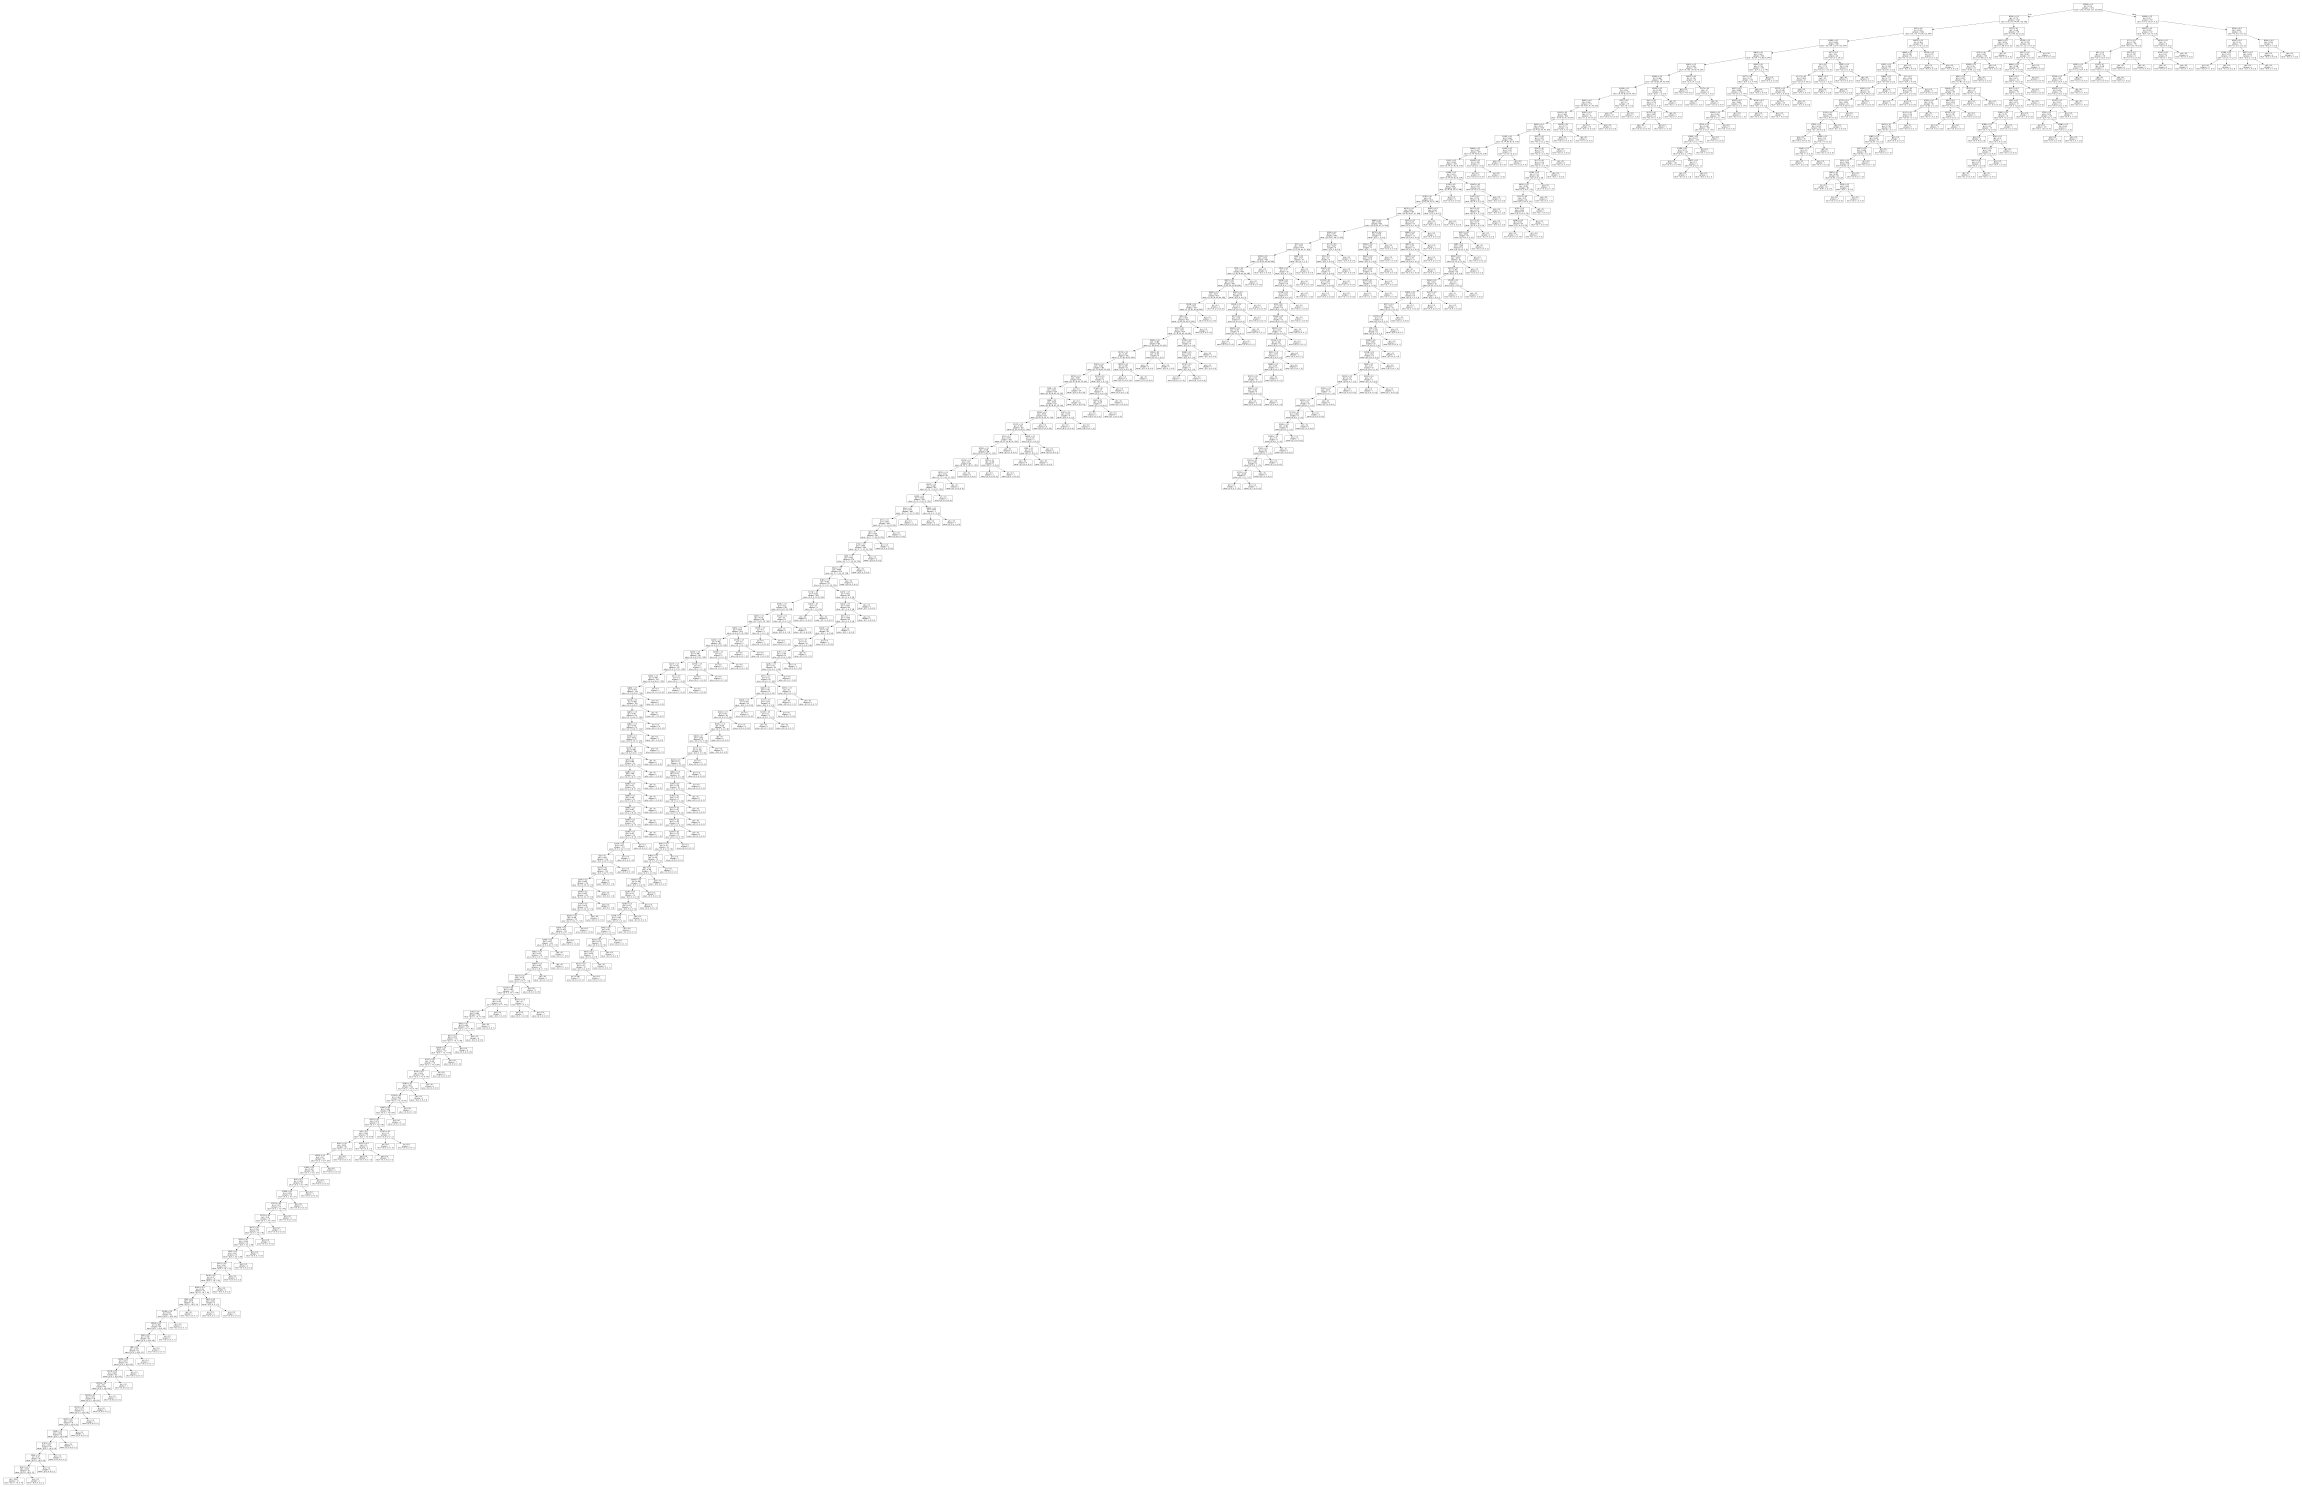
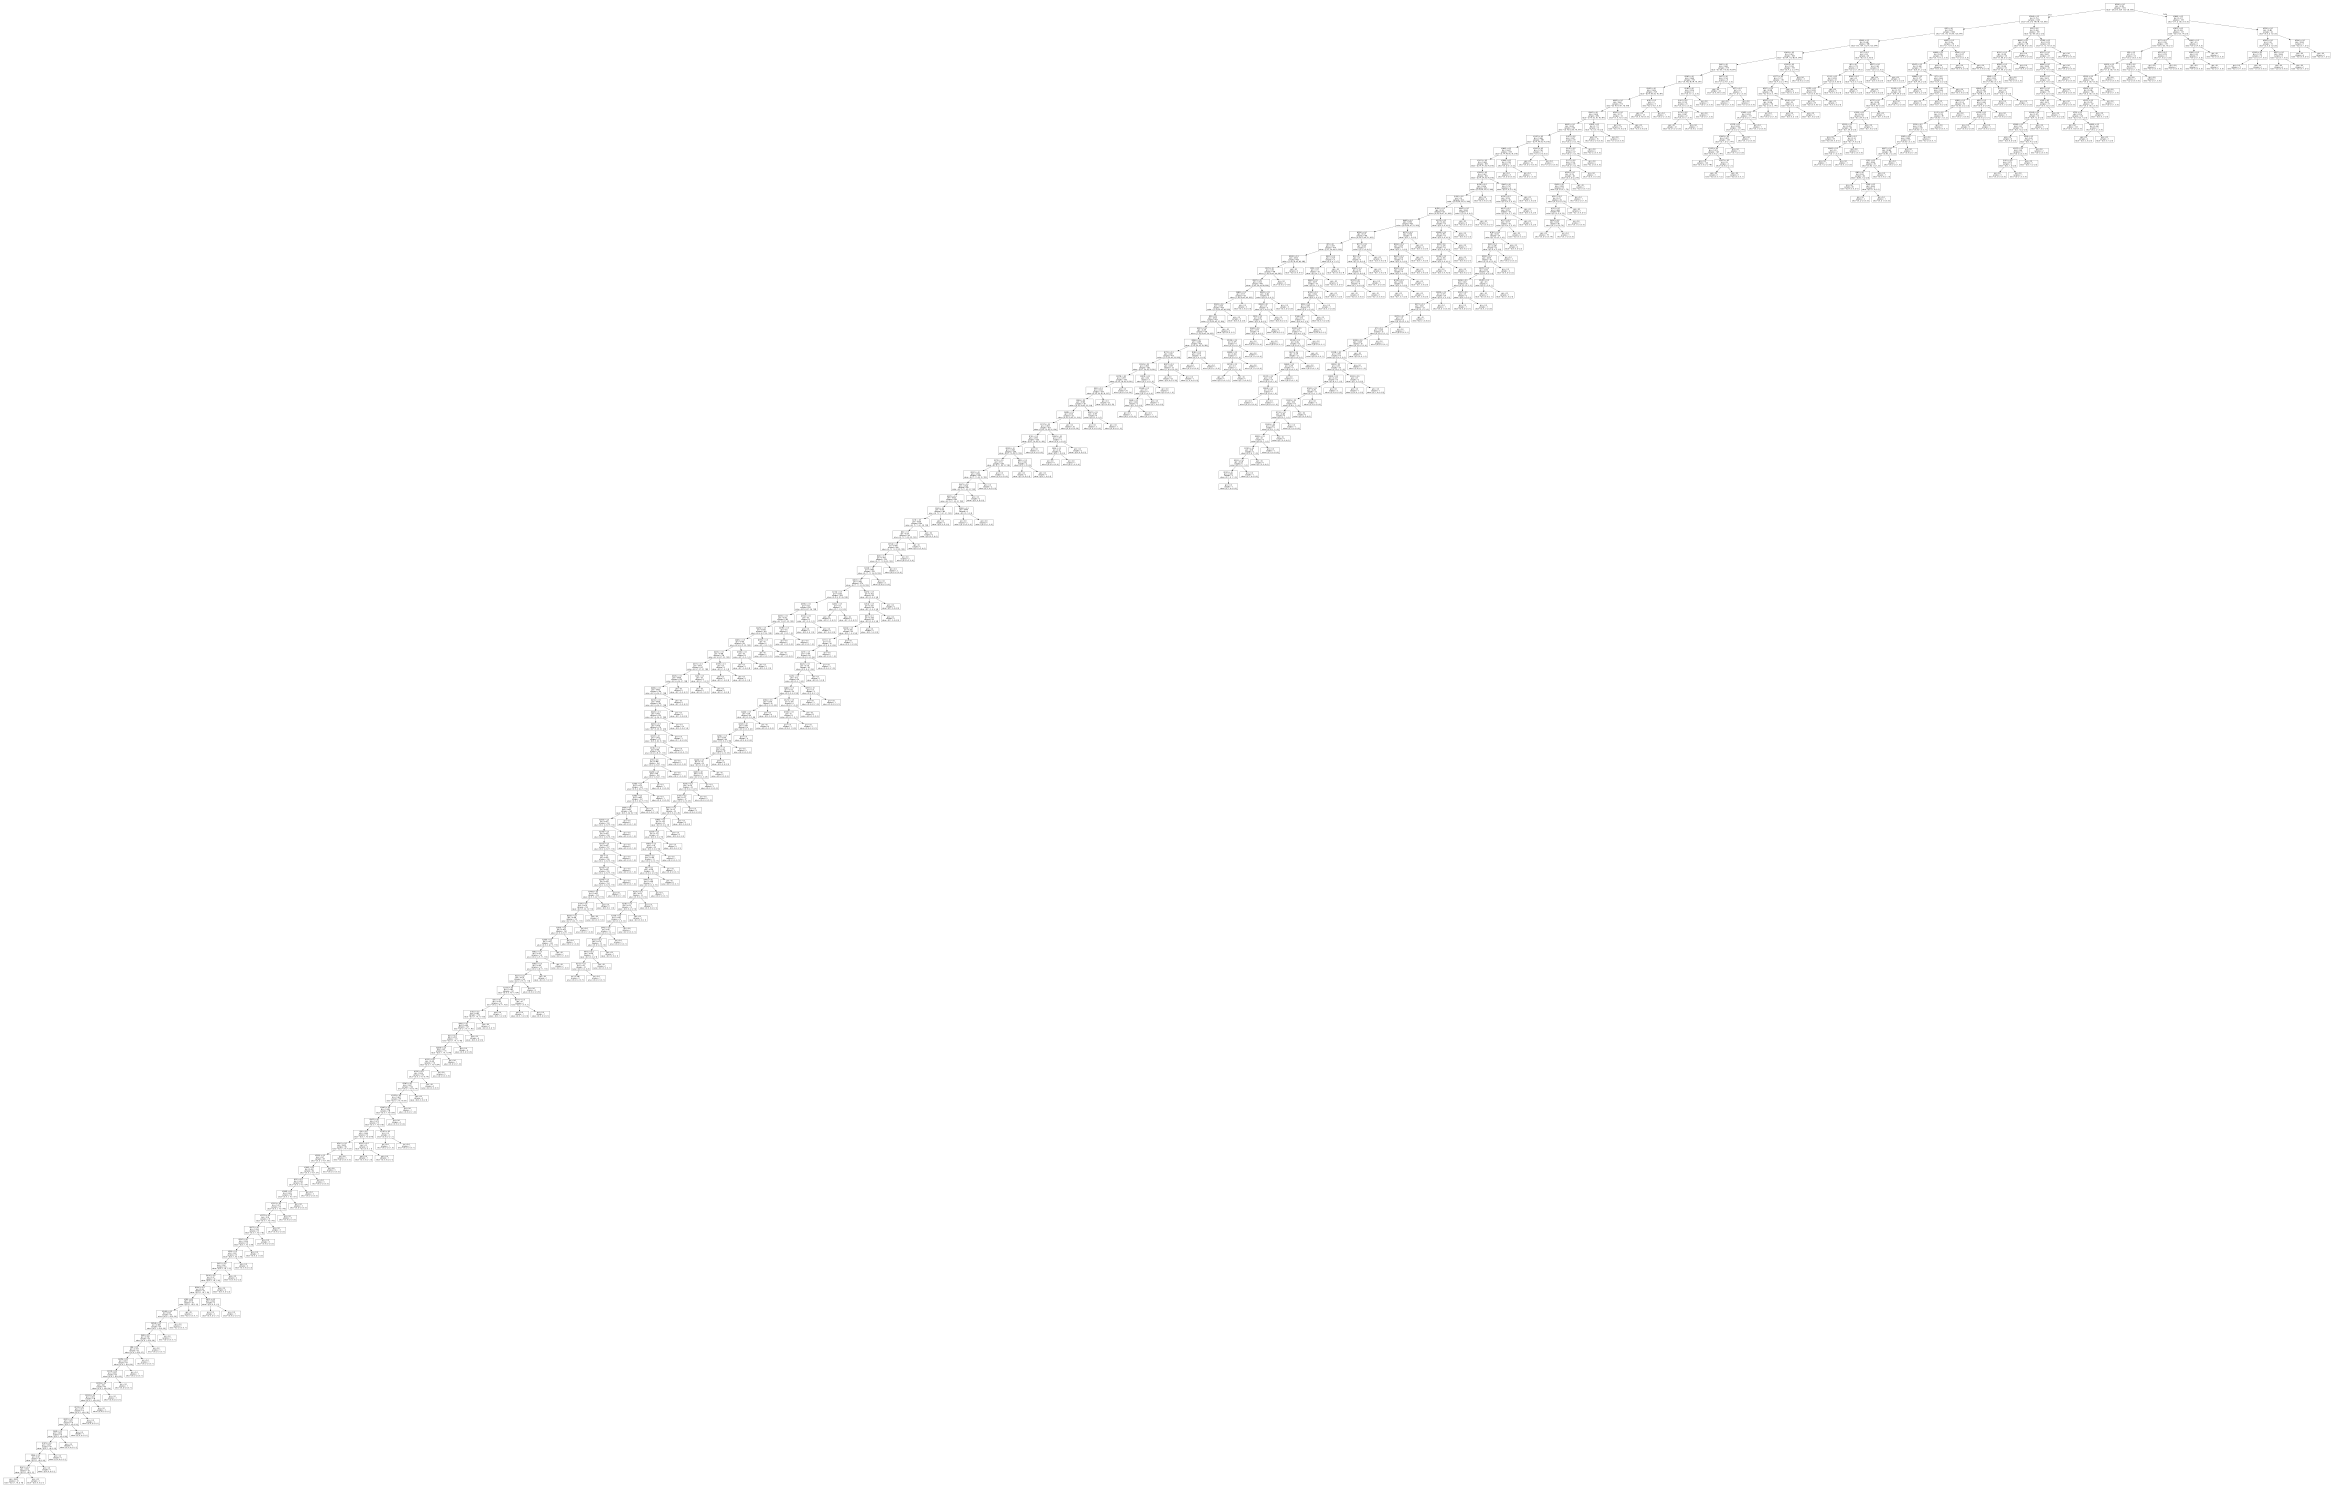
node "gini = 0.5 samples = 2 value = [0, 0, 0, 1, 1, 0]": removed
